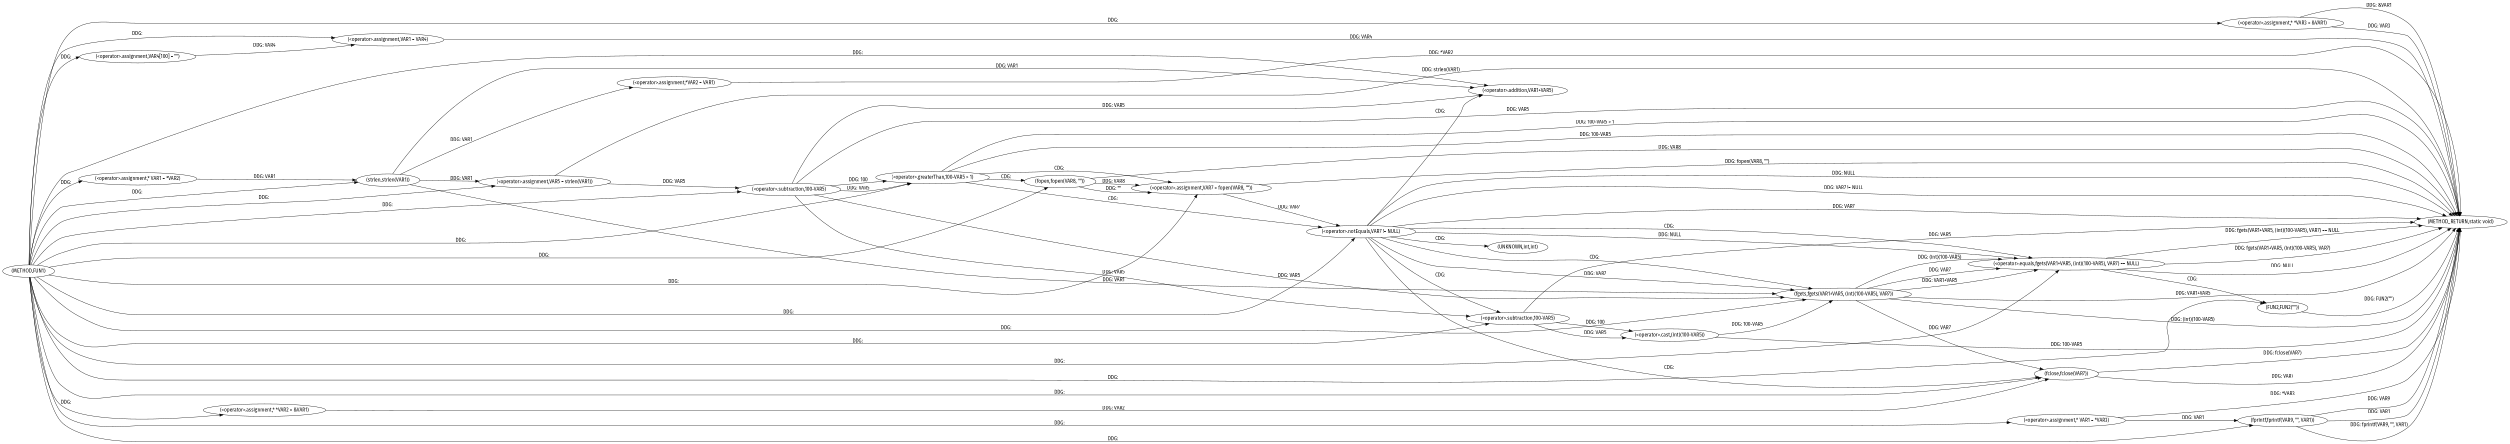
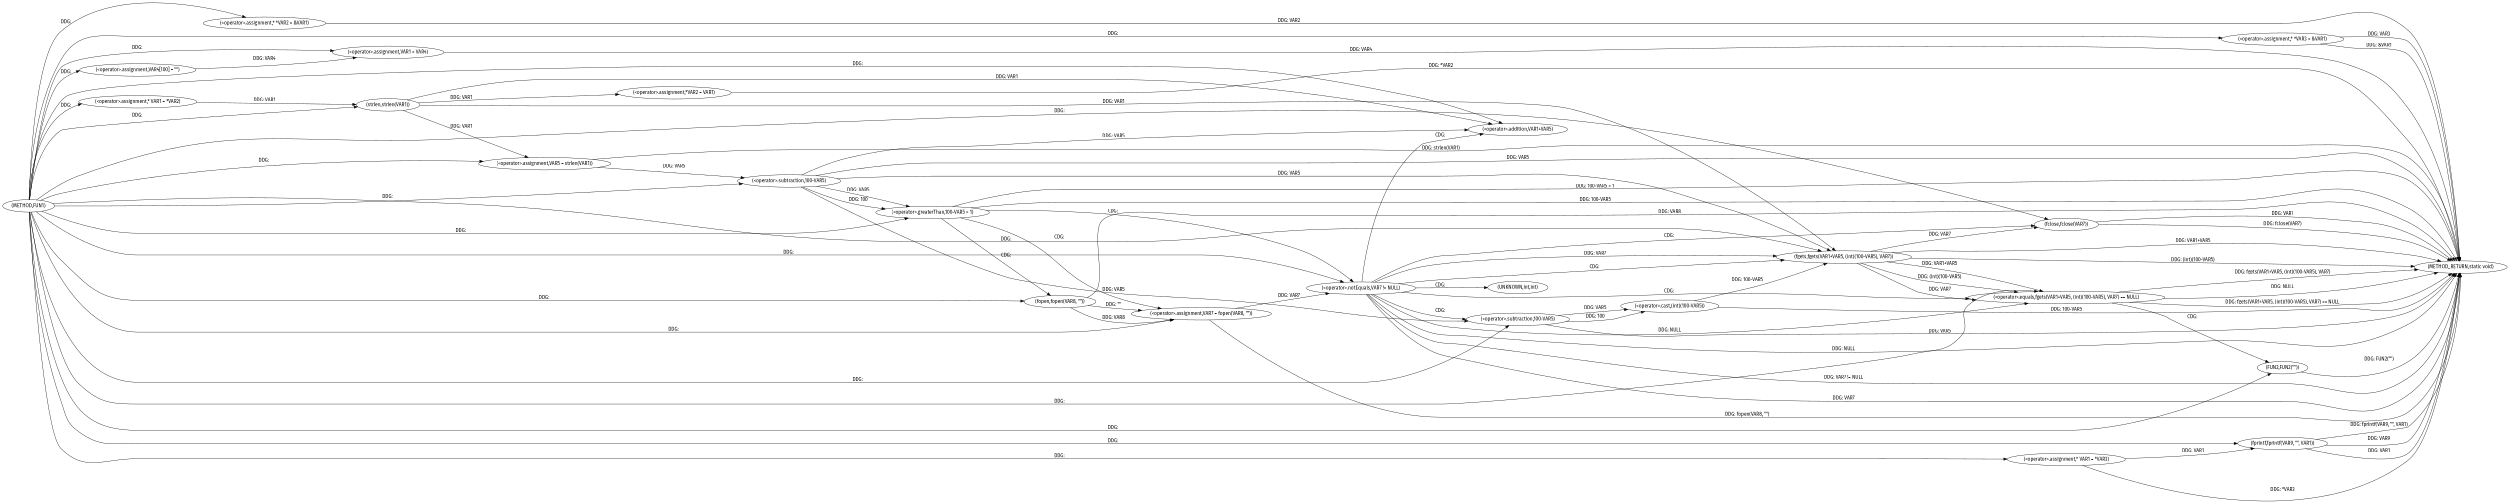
edge "(<operator>.assignment,* *VAR2 = &VAR1)" -> "(fclose,fclose(VAR7))": now "(<operator>.assignment,* *VAR2 = &VAR1)" -> "(METHOD_RETURN,static void)"
